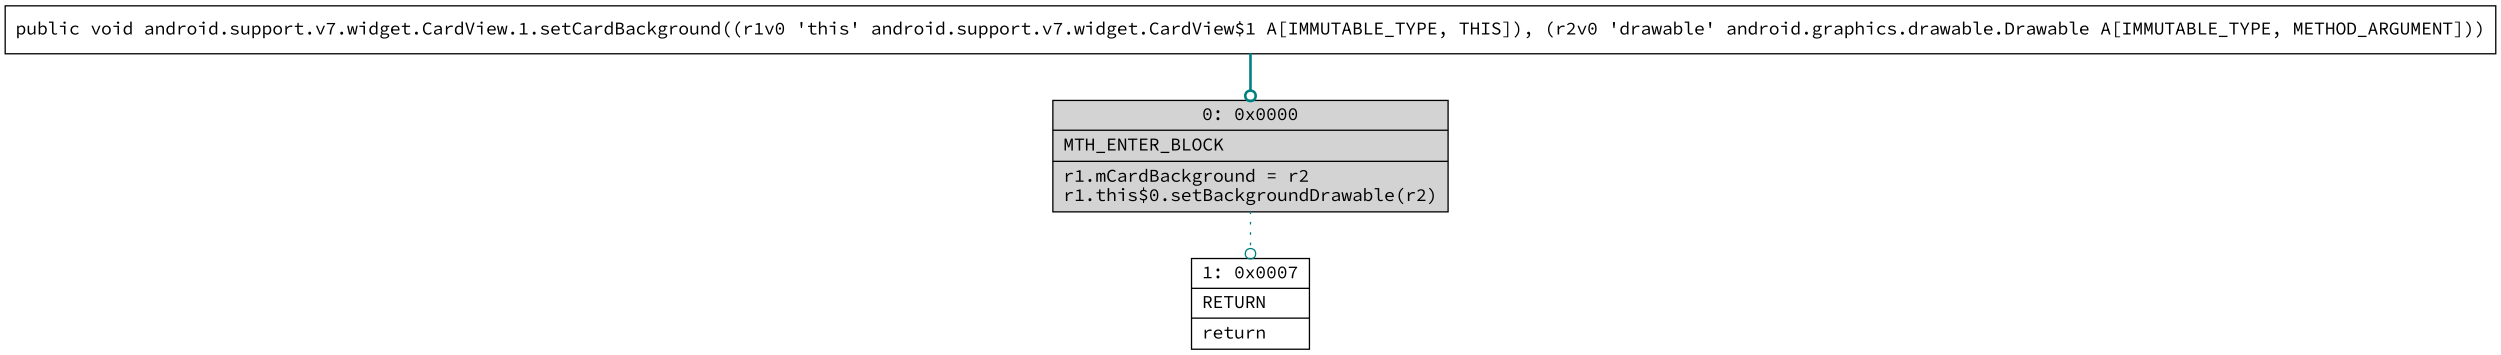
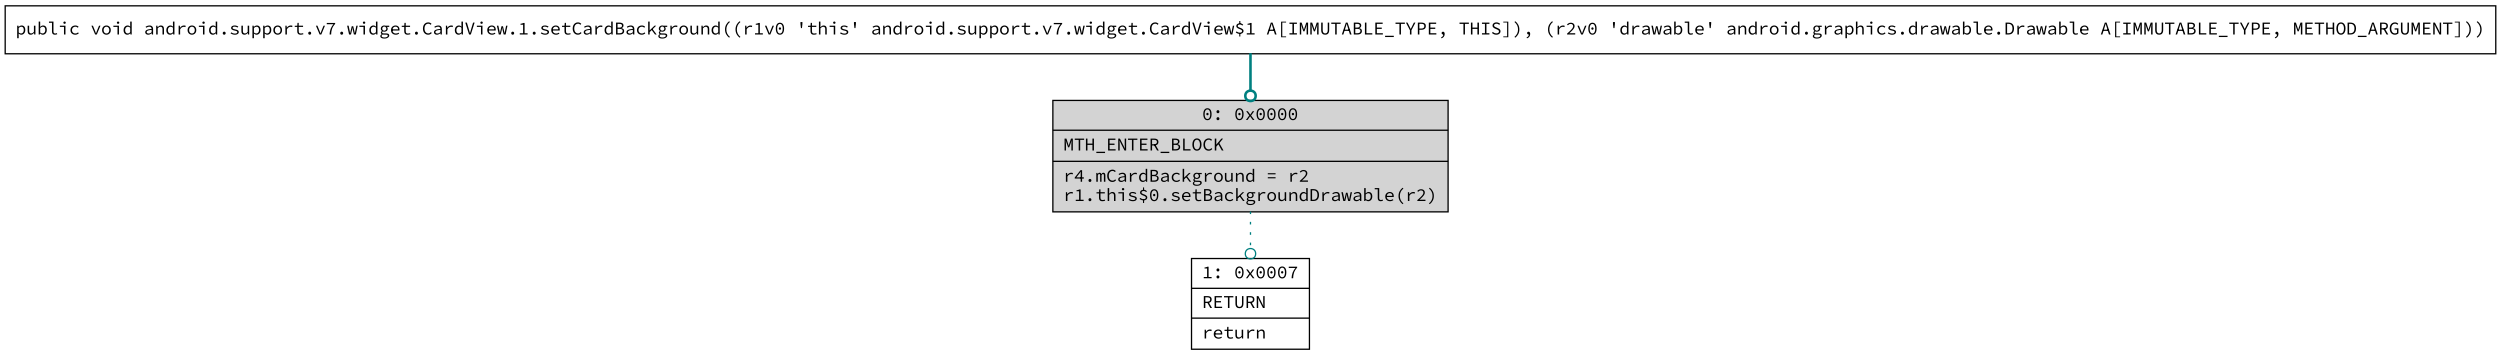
node "0: 0x0000": text "r1.mCardBackground = r2" -> "r4.mCardBackground = r2"
